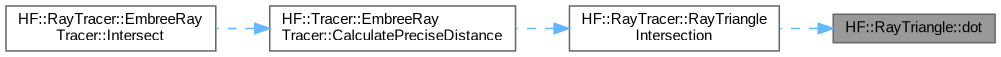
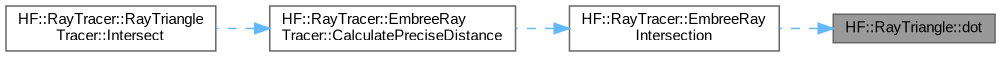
node "HF::RayTracer::EmbreeRay Tracer::Intersect": label "HF::RayTracer::EmbreeRay Tracer::Intersect" -> "HF::RayTracer::RayTriangle Tracer::Intersect"
node "HF::Tracer::EmbreeRay Tracer::CalculatePreciseDistance": label "HF::Tracer::EmbreeRay Tracer::CalculatePreciseDistance" -> "HF::RayTracer::EmbreeRay Tracer::CalculatePreciseDistance"
node "HF::RayTracer::RayTriangle Intersection": label "HF::RayTracer::RayTriangle Intersection" -> "HF::RayTracer::EmbreeRay Intersection"
